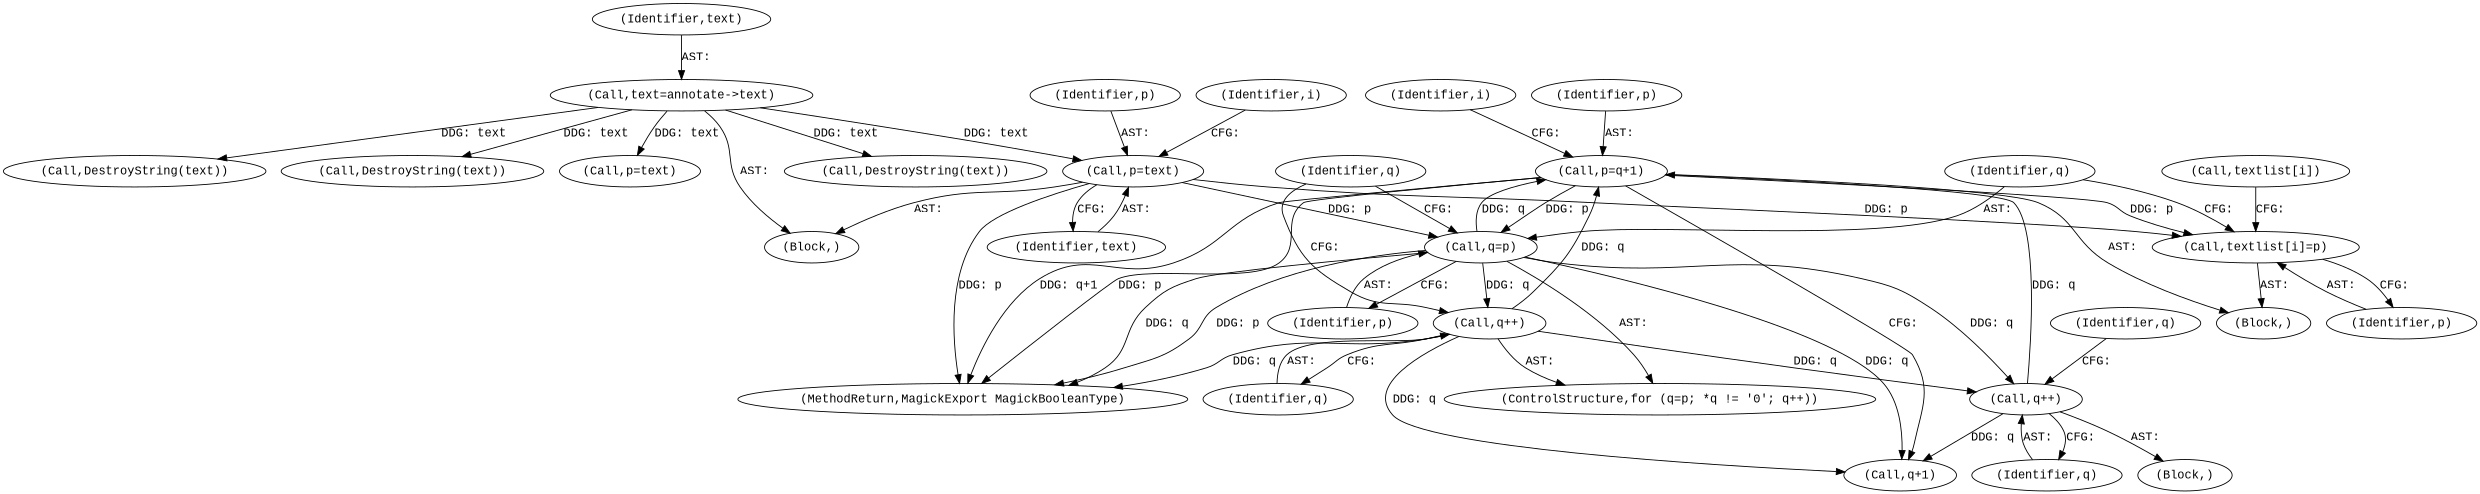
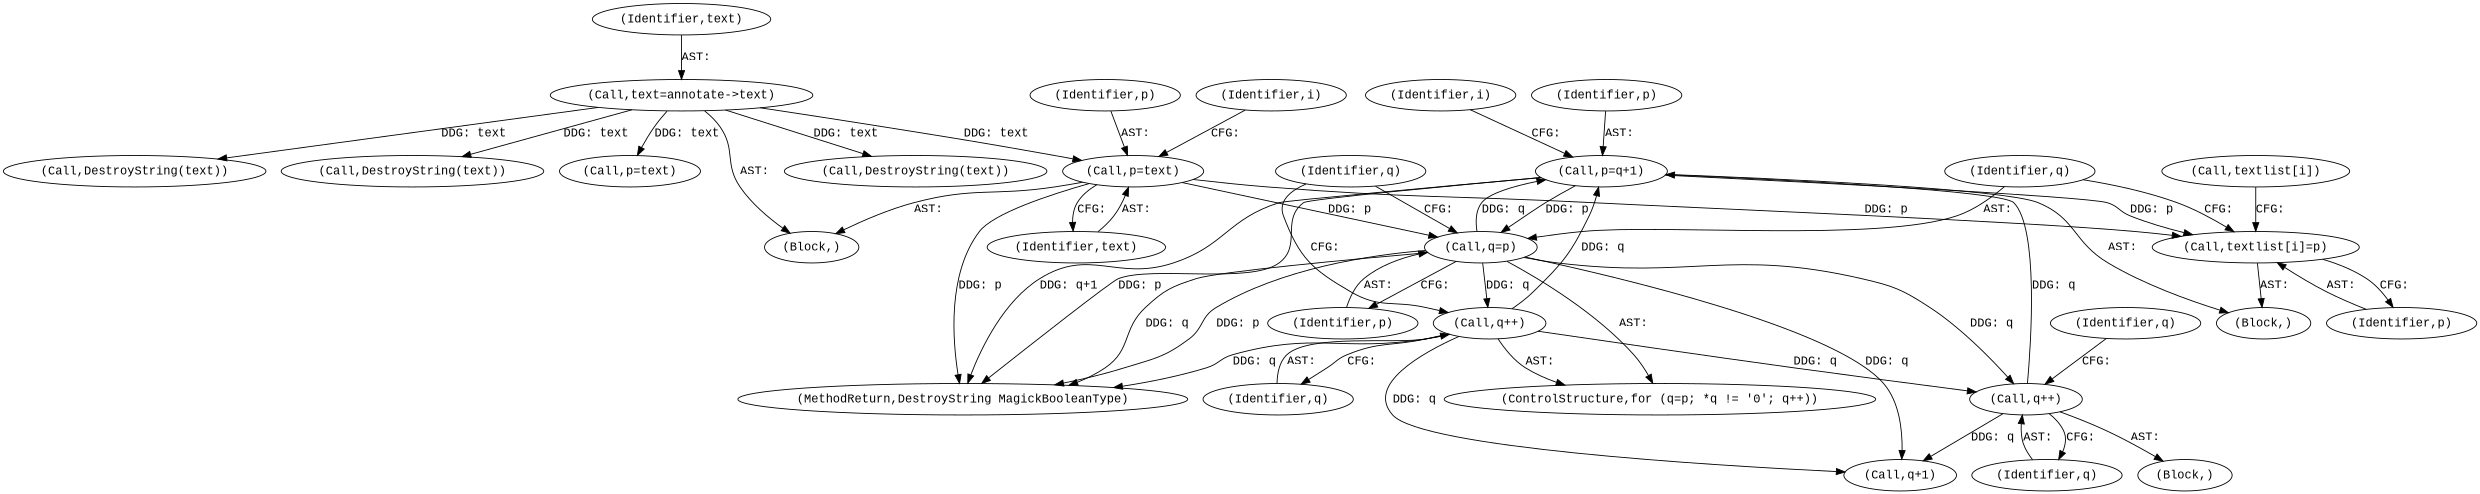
edge "(Call,p=q+1)" -> "(Call,q+1)": removed, label "CFG:"
node "(MethodReturn,MagickExport MagickBooleanType)": label "(MethodReturn,MagickExport MagickBooleanType)" -> "(MethodReturn,DestroyString MagickBooleanType)"
